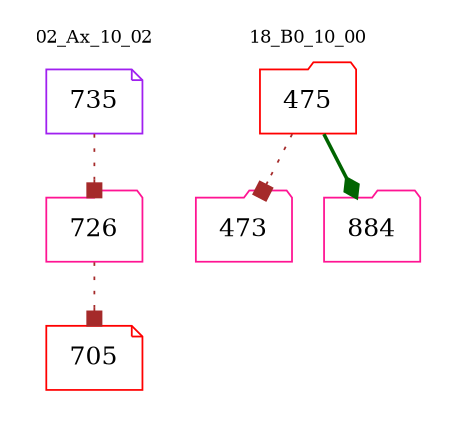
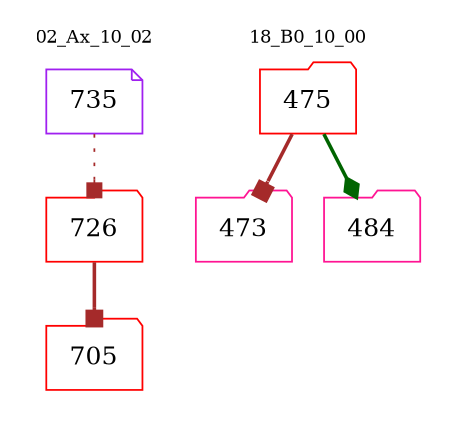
edge "475" -> "473": style dotted -> bold
node "726": color deeppink -> red
node "884": label "884" -> "484"
edge "726" -> "705": style dotted -> bold
node "705": shape note -> folder
